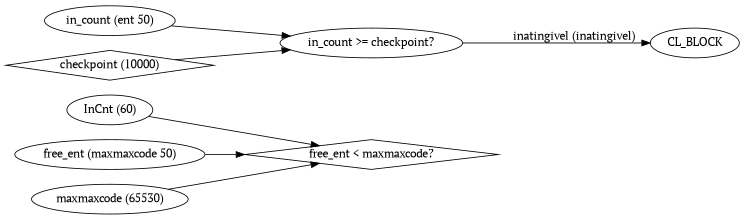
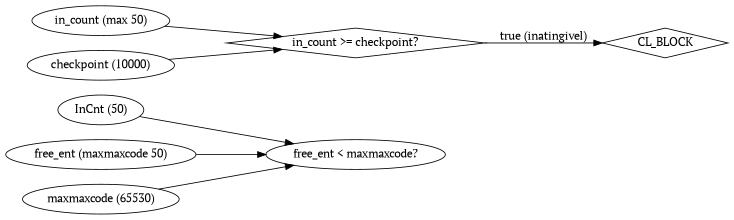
node "in_count (ent 50)": label "in_count (ent 50)" -> "in_count (max 50)"
edge "in_count >= checkpoint?" -> "CL_BLOCK": label "inatingivel (inatingivel)" -> "true (inatingivel)"
node "in_count >= checkpoint?": shape ellipse -> diamond
node "CL_BLOCK": shape ellipse -> diamond
node "checkpoint (10000)": shape diamond -> ellipse
node "InCnt (60)": label "InCnt (60)" -> "InCnt (50)"
node "free_ent < maxmaxcode?": shape diamond -> ellipse
